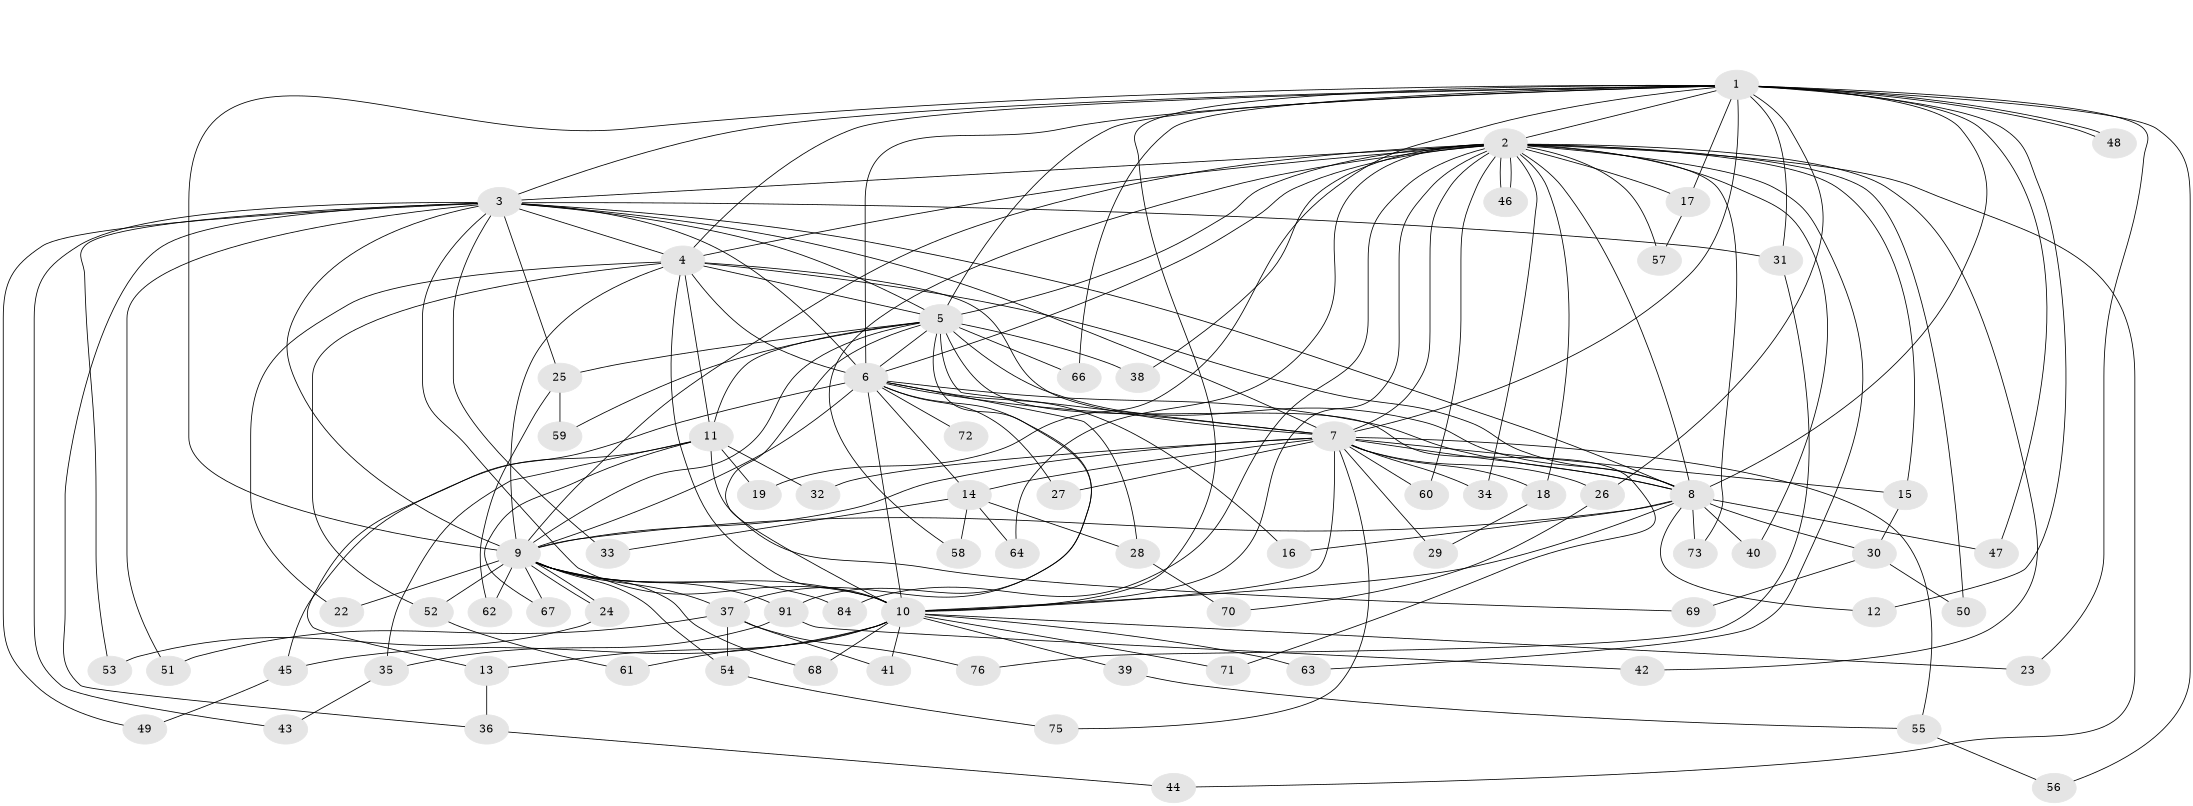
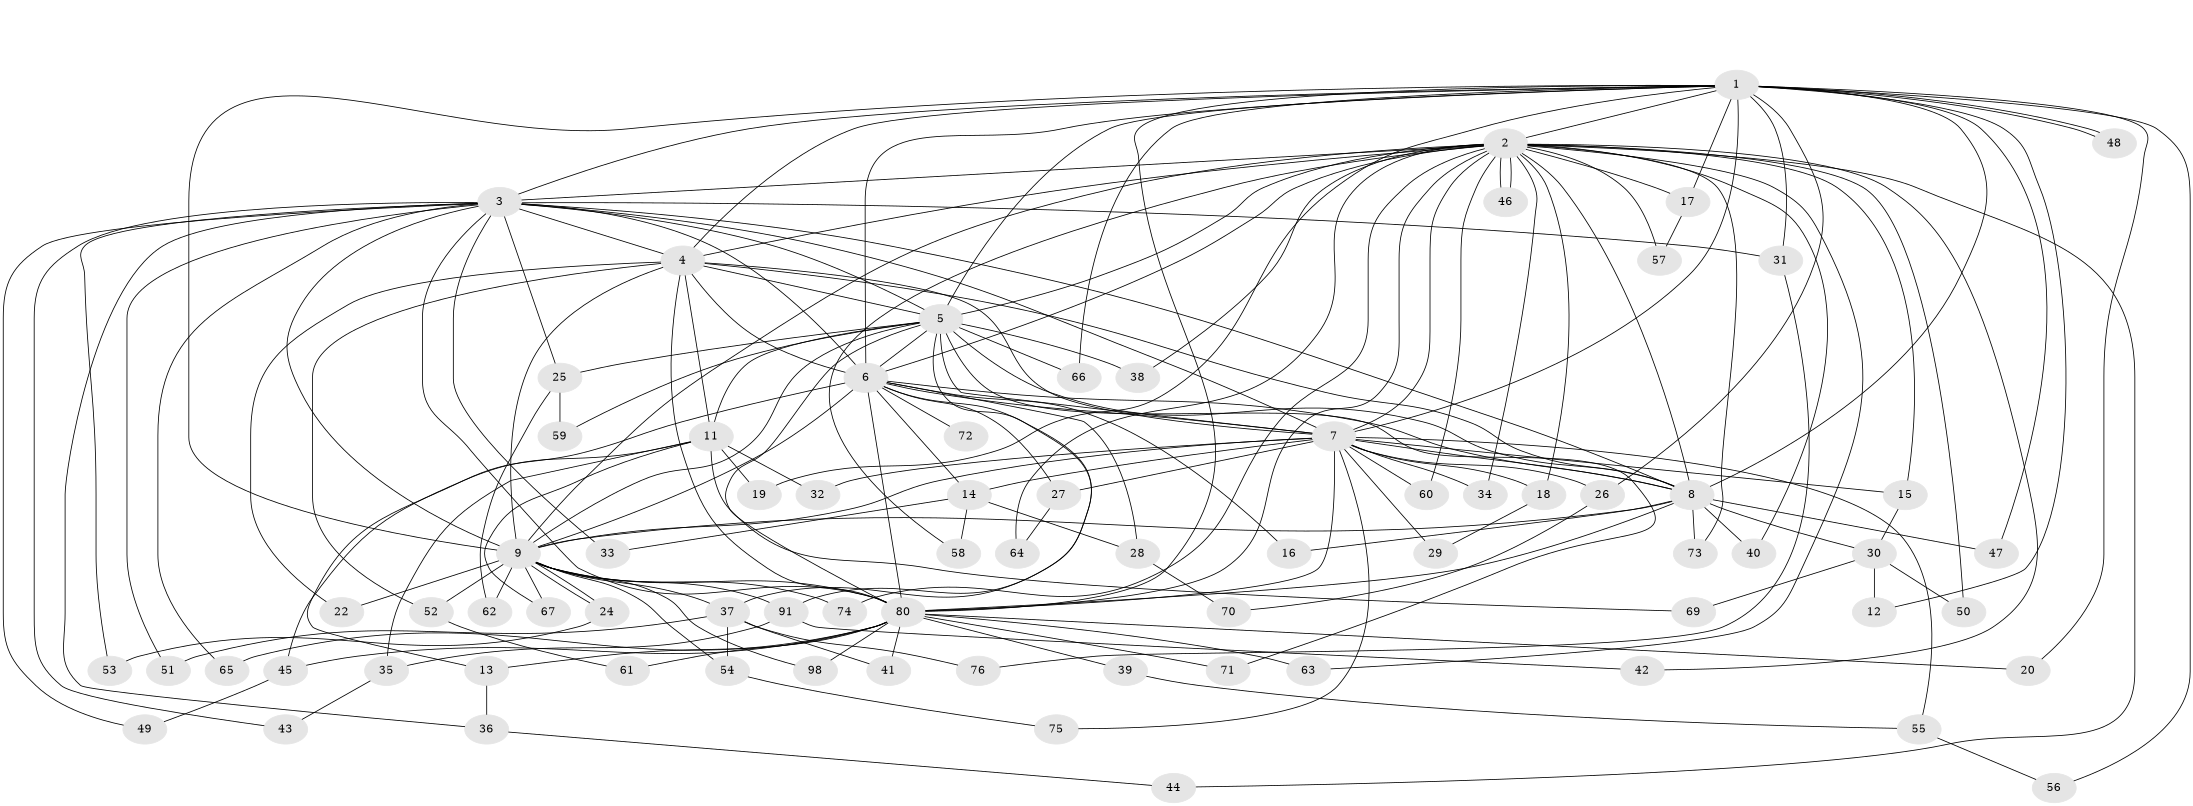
edge "14" -- "64": now "27" -- "64"
edge "8" -- "12": now "30" -- "12"
node "84": label "84" -> "74"
node "10": label "10" -> "80"
node "65": added
node "68": label "68" -> "98"
node "23": label "23" -> "20"
